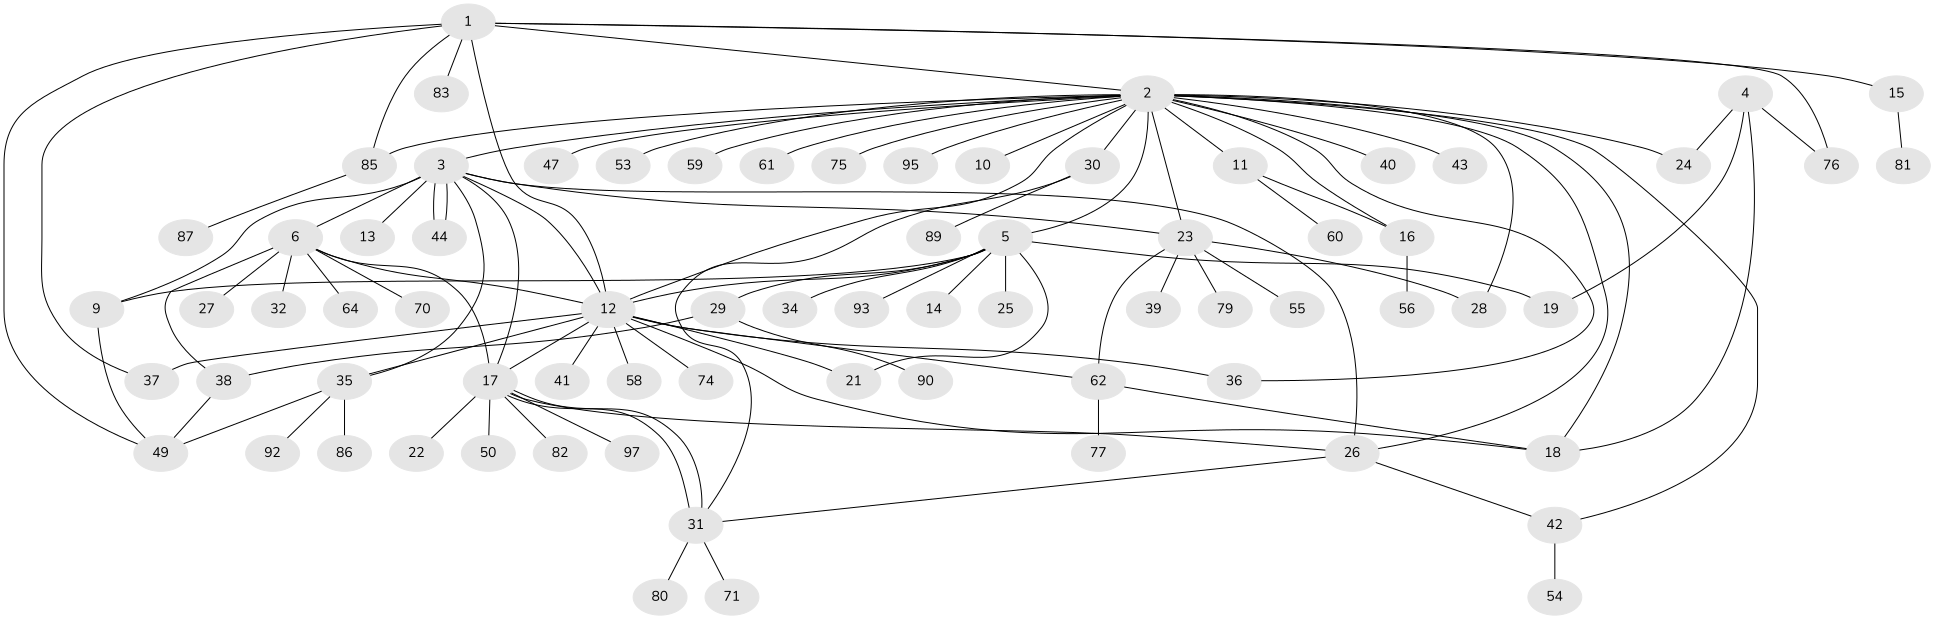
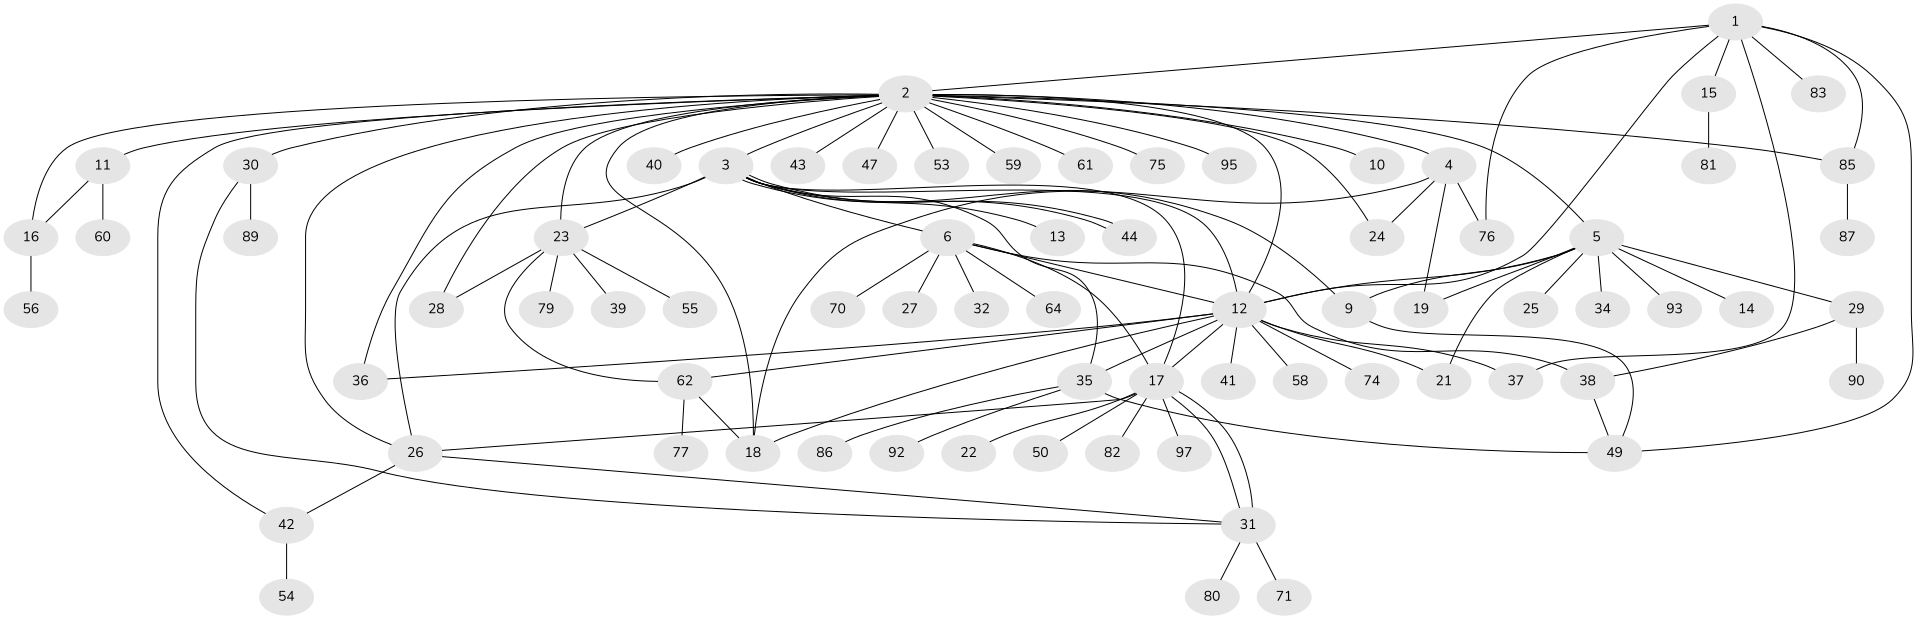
edge "2" -- "4": added
